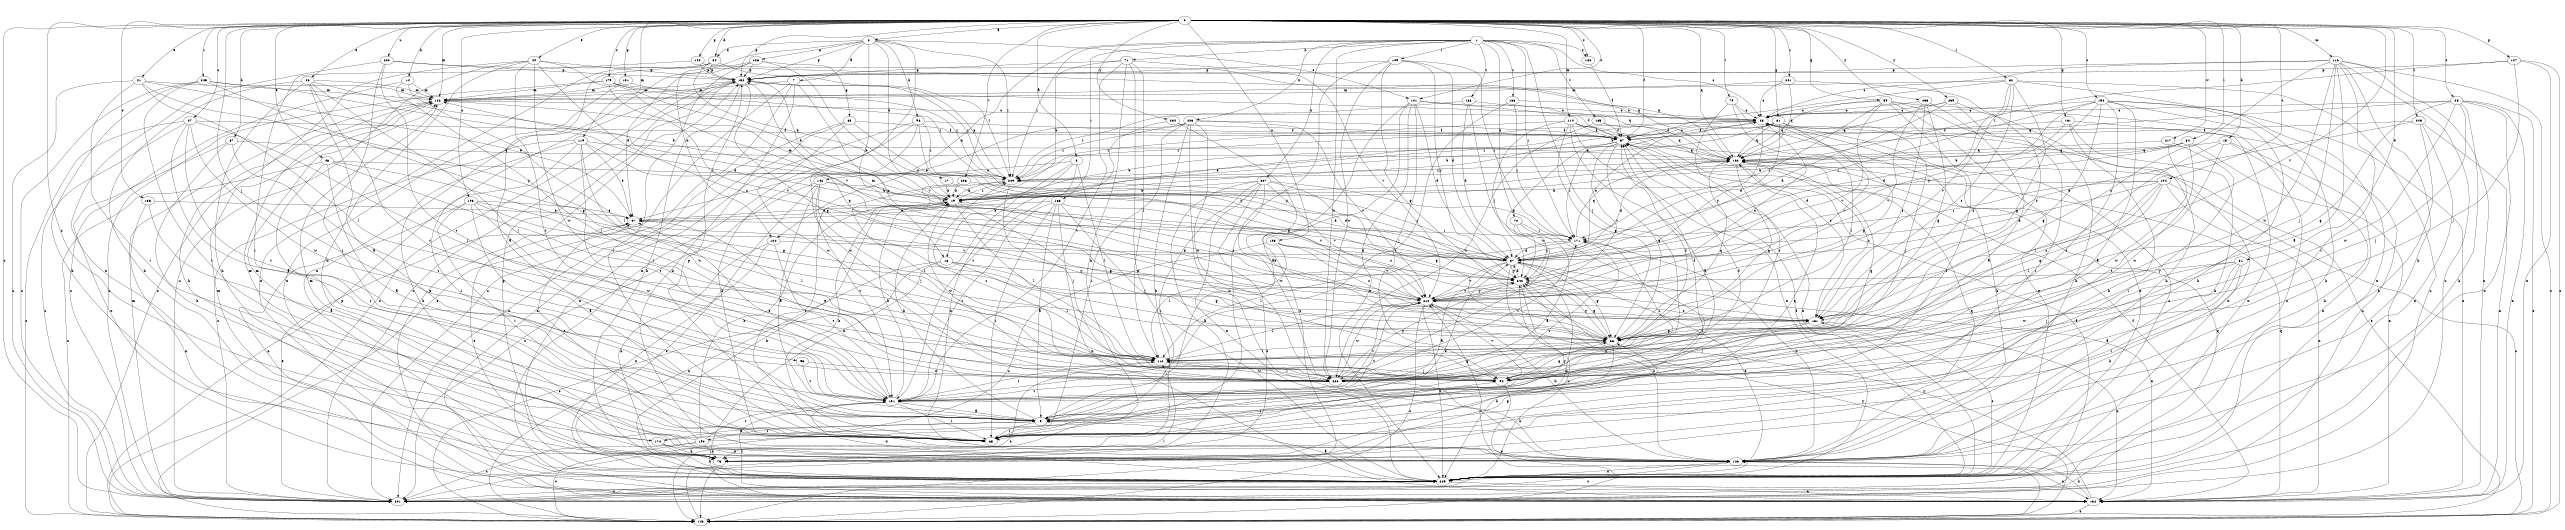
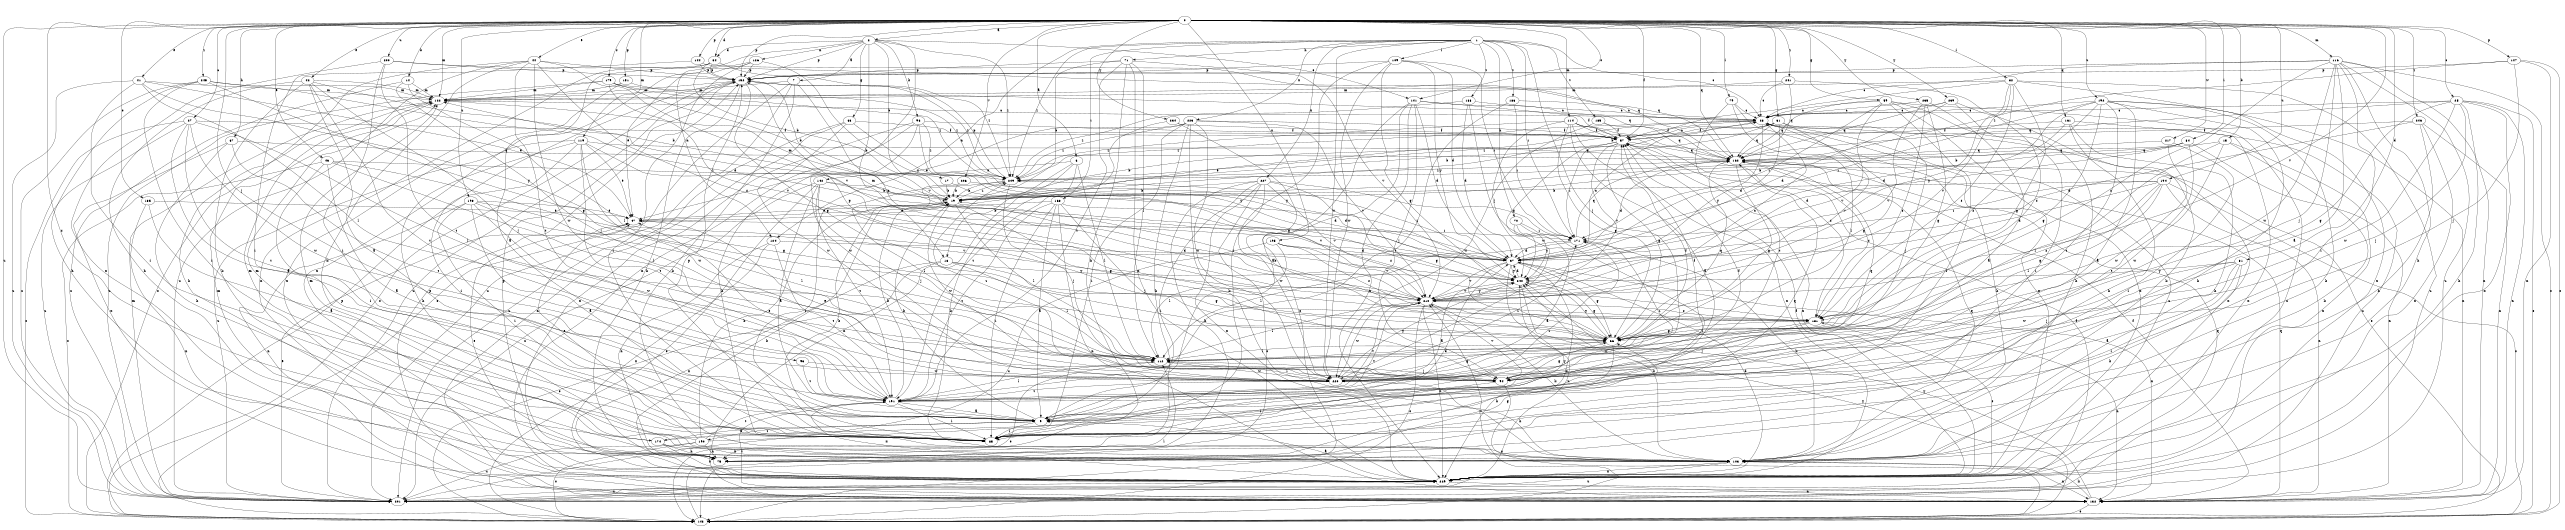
node "180": removed
edge "126" -> "63": now "2" -> "63"
